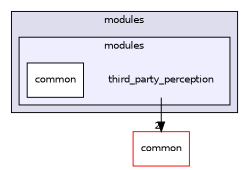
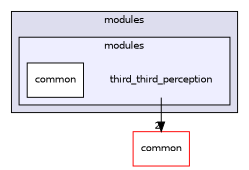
node "third_party_perception": label "third_party_perception" -> "third_third_perception"
